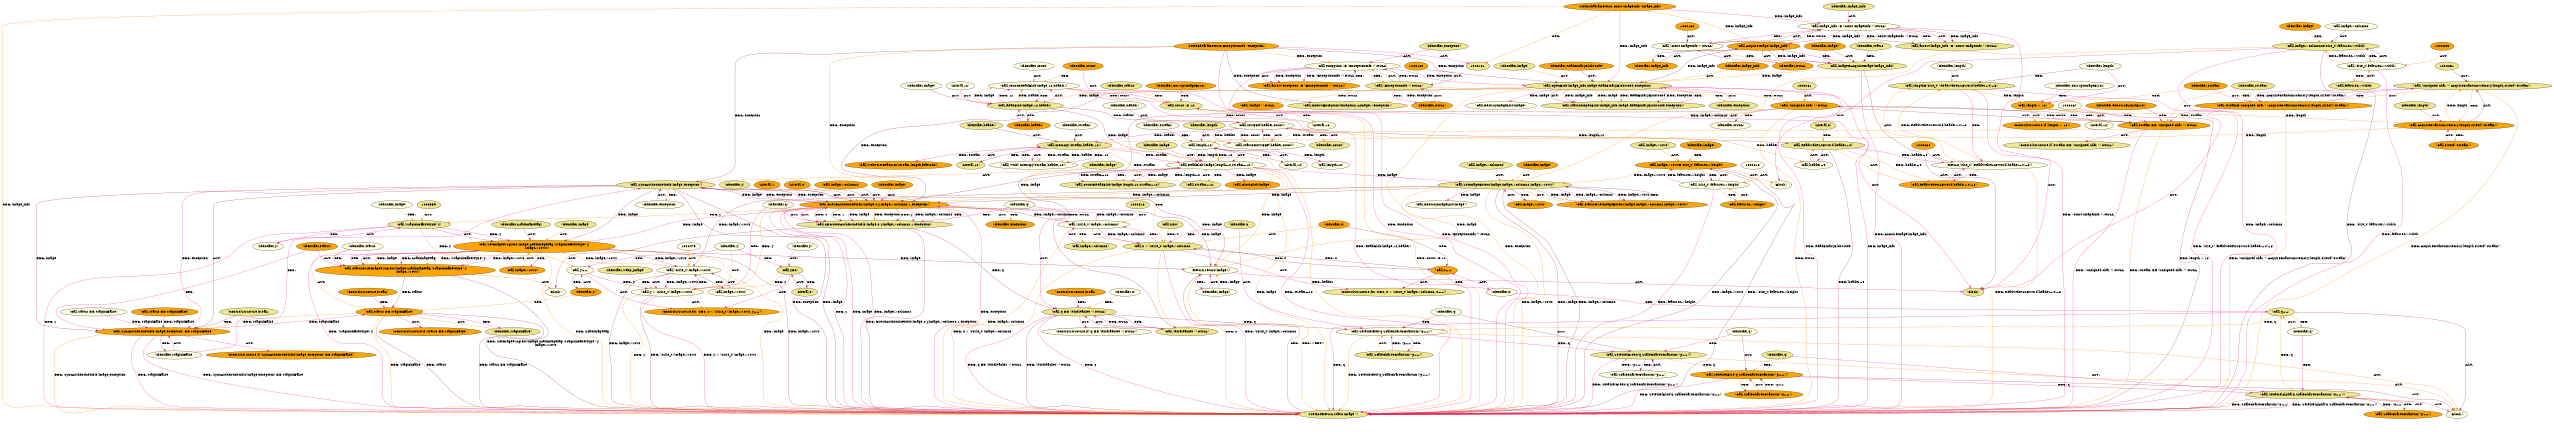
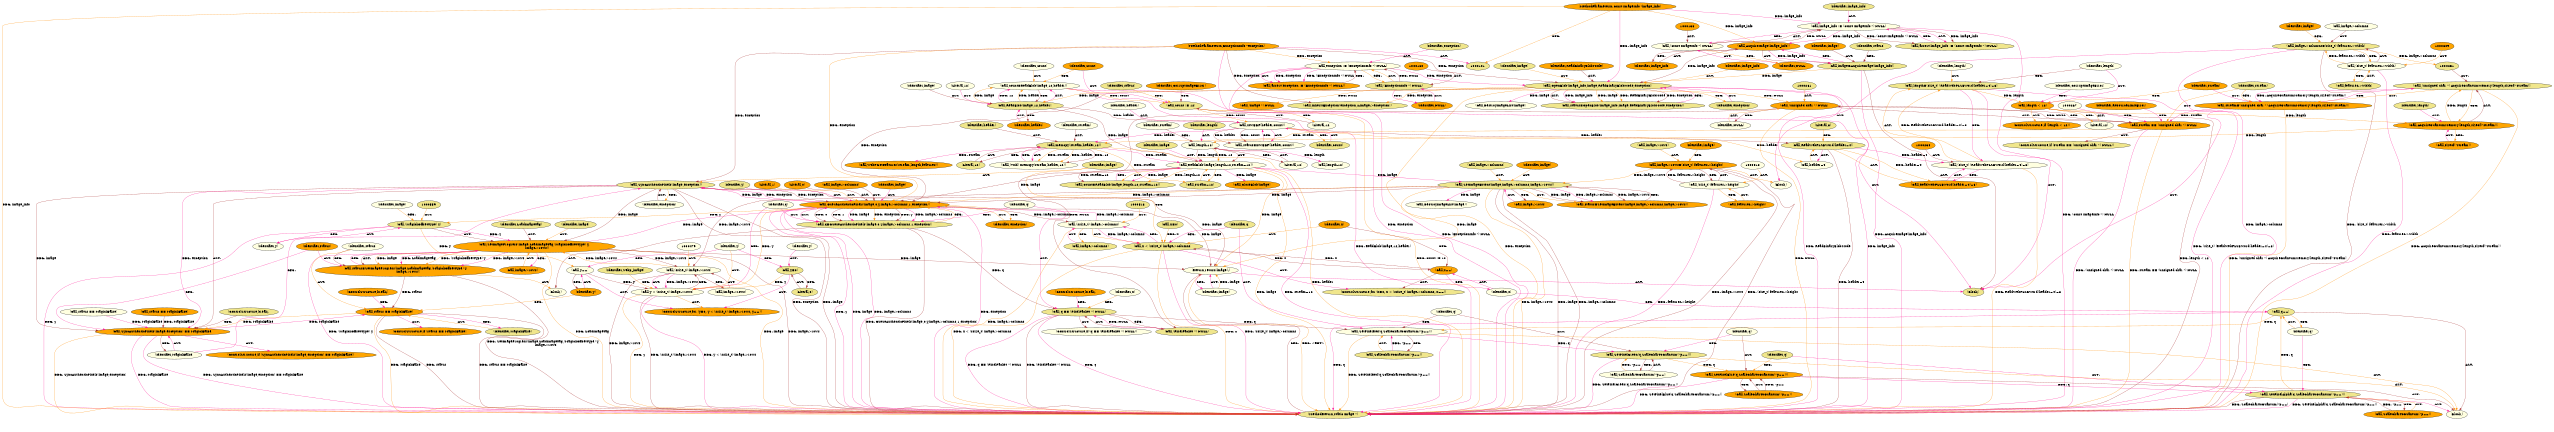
edge "(Call,image->columns=(size_t) features->width)" -> "(Call,SetImageExtent(image,image->columns,image->rows))": now "(Call,image->columns=(size_t) features->width)" -> "1000251"
edge "(Call,IsWEBP(header,count))" -> "(Call,ReadWebPLSBWord(header+4))": label "DDG: length-12" -> "DDG: header"
node "(Return,(size_t) (ReadWebPLSBWord(header+4)+8))": label "(Return,(size_t) (ReadWebPLSBWord(header+4)+8))" -> "(Call,(size_t) (ReadWebPLSBWord(header+4)+8))"
